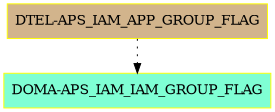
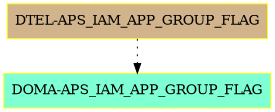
node "DOMA-APS_IAM_IAM_GROUP_FLAG": label "DOMA-APS_IAM_IAM_GROUP_FLAG" -> "DOMA-APS_IAM_APP_GROUP_FLAG"
